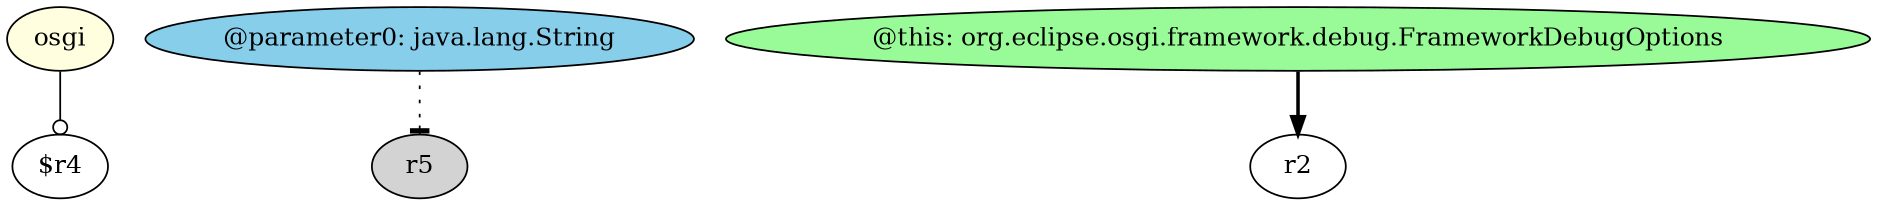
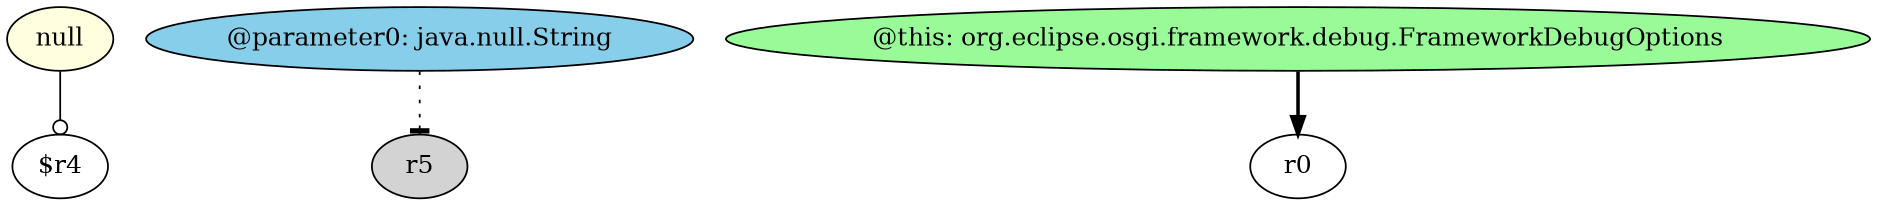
node "osgi": label "osgi" -> "null"
node "@parameter0: java.lang.String": label "@parameter0: java.lang.String" -> "@parameter0: java.null.String"
node "r2": label "r2" -> "r0"
